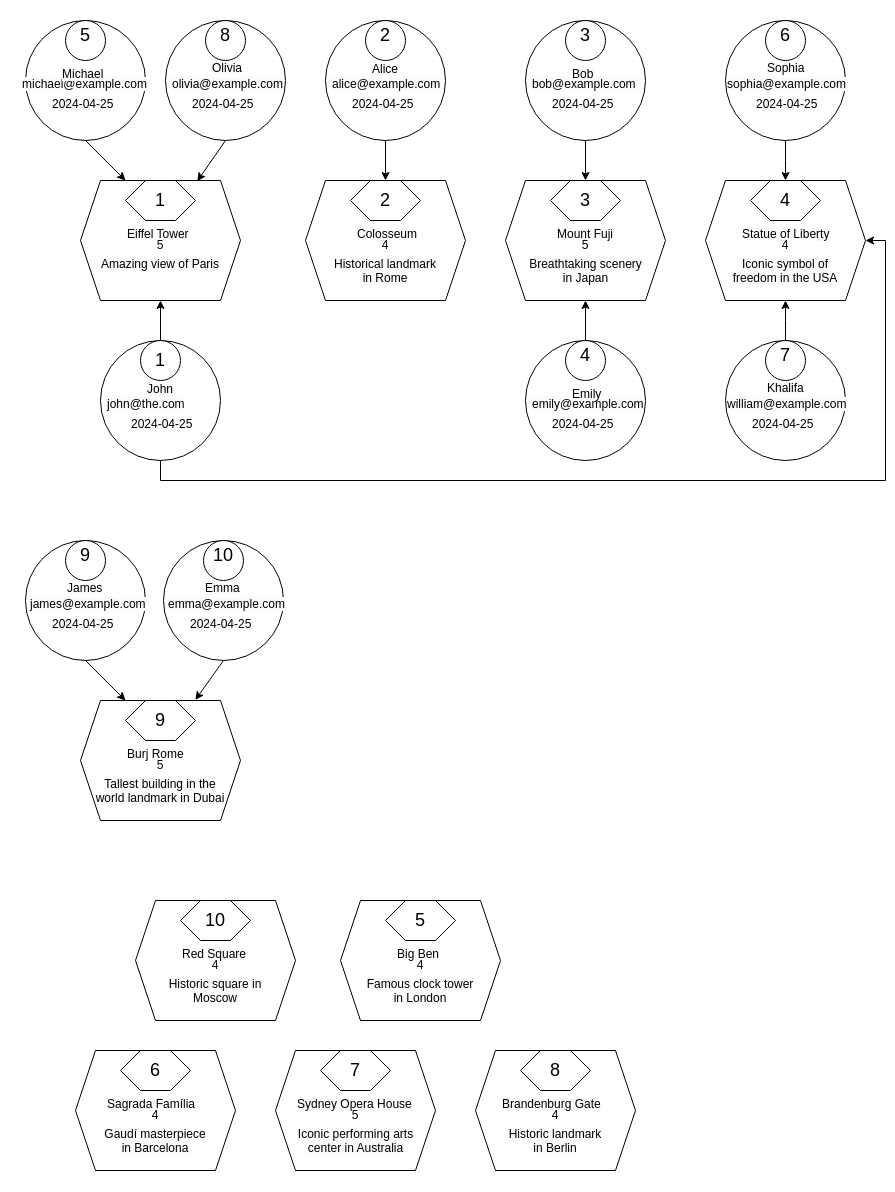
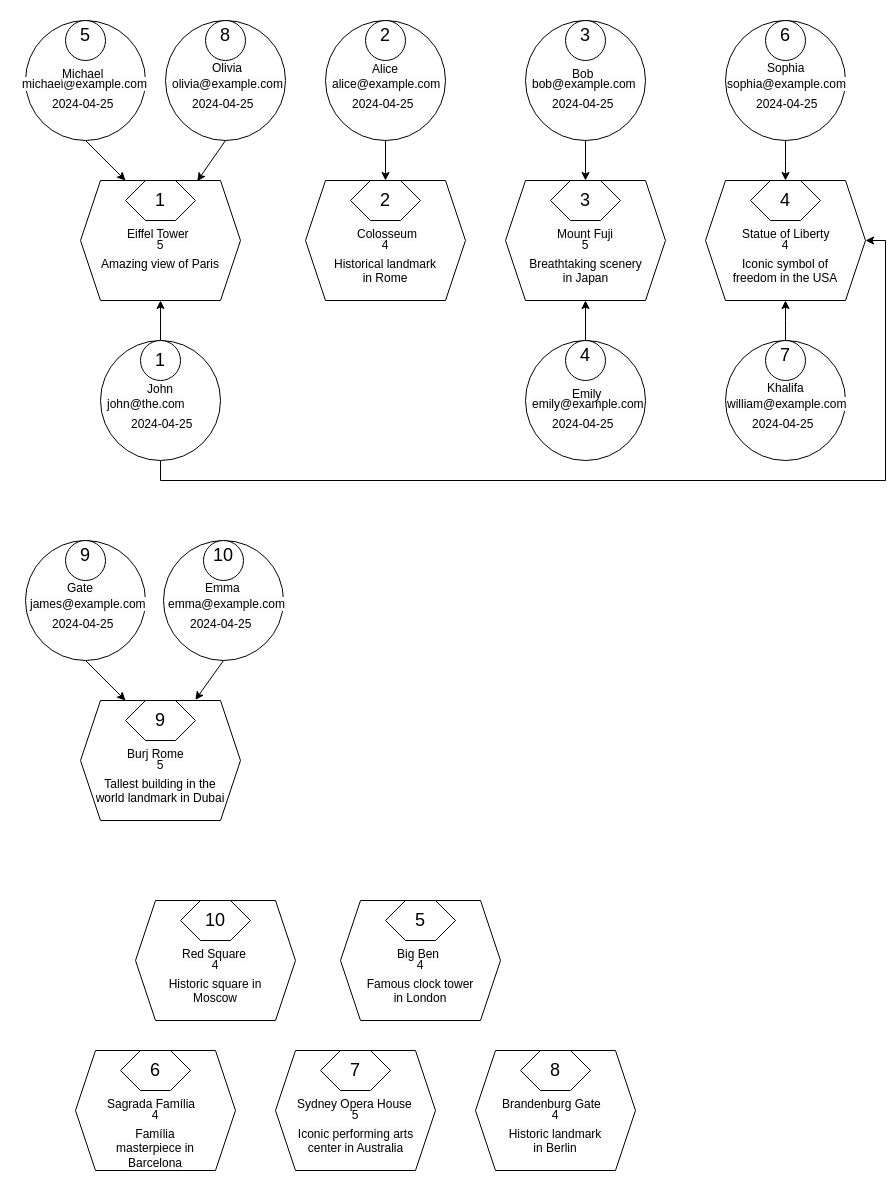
node "James": label "James" -> "Gate"
node "Gaudí masterpiece in Barcelona": label "Gaudí masterpiece in Barcelona" -> "Família masterpiece in Barcelona"
